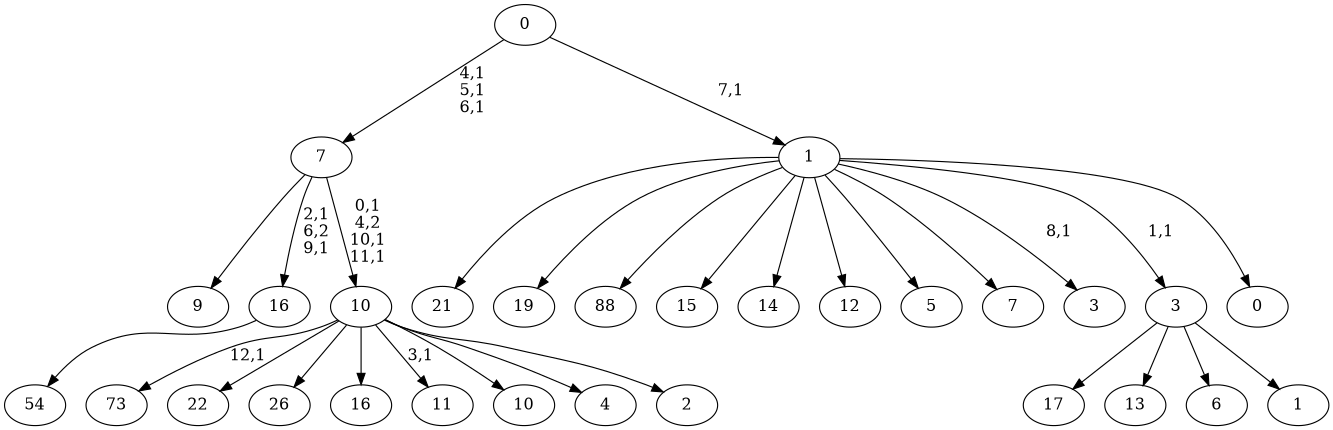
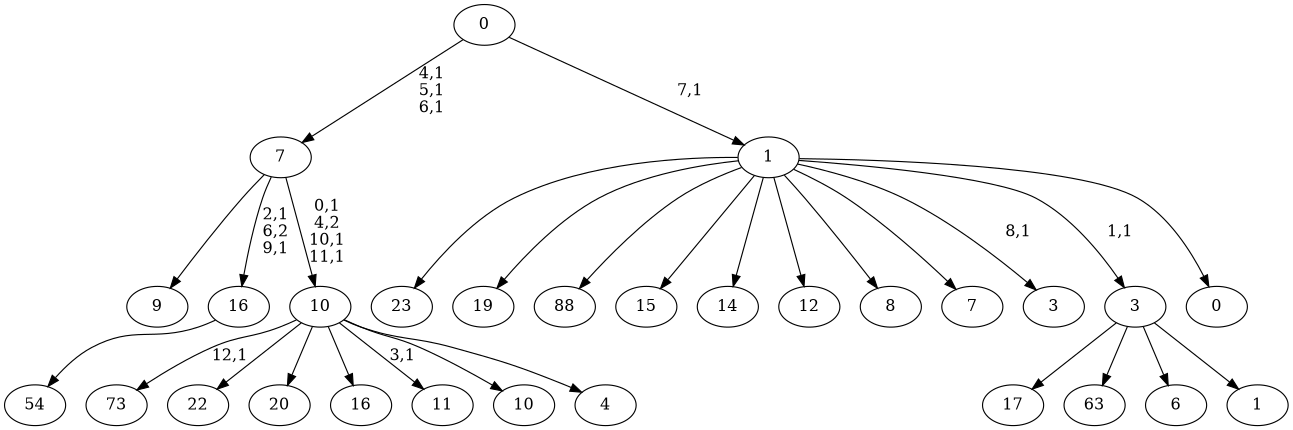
node "21": label "21" -> "23"
node "5": label "5" -> "8"
node "26": label "26" -> "20"
node "2": removed
node "13": label "13" -> "63"
